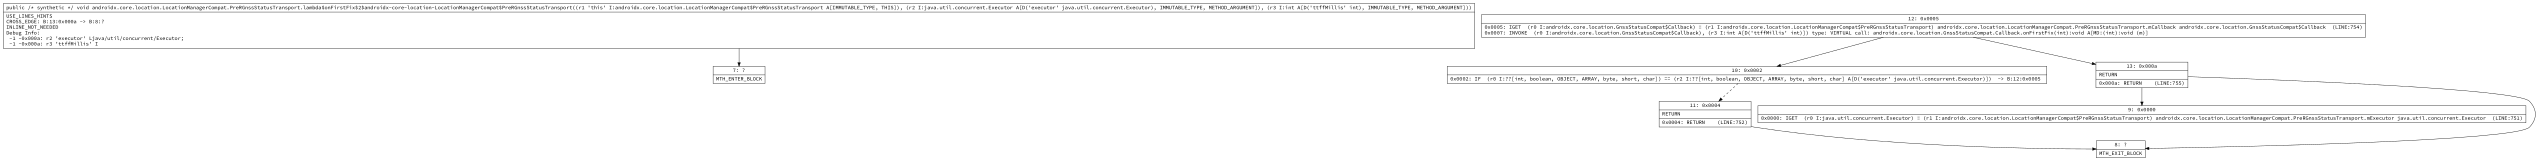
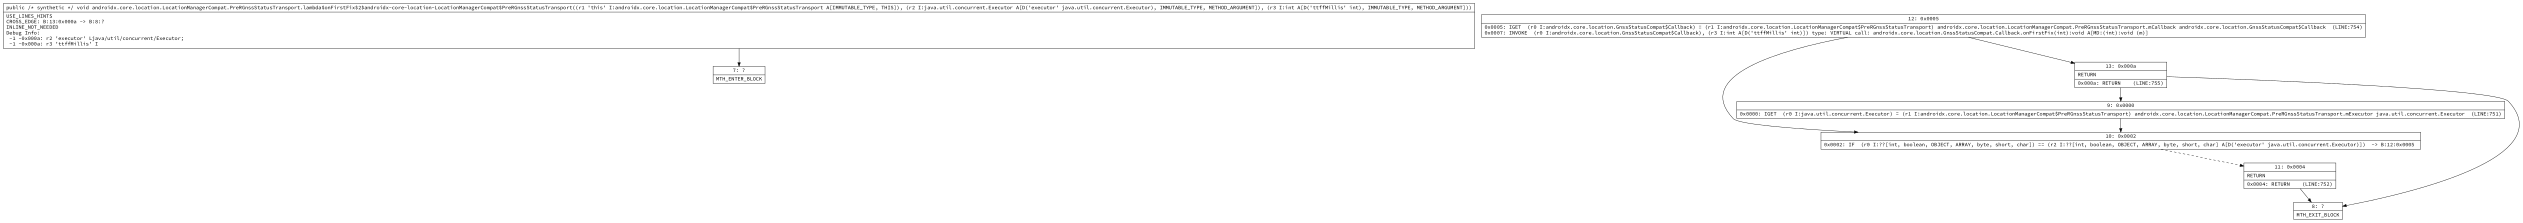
edge "9: 0x0000" -> "10: 0x0002": added
